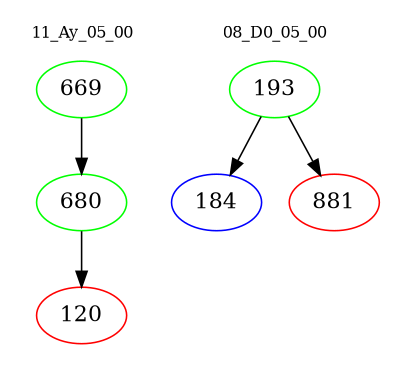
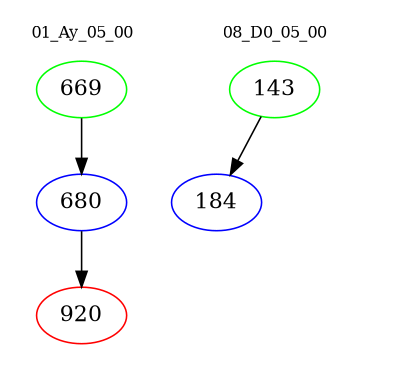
cluster "11_Ay_05_00": label "11_Ay_05_00" -> "01_Ay_05_00"
node "193": label "193" -> "143"
node "680": color green -> blue
node "881": removed
node "120": label "120" -> "920"
